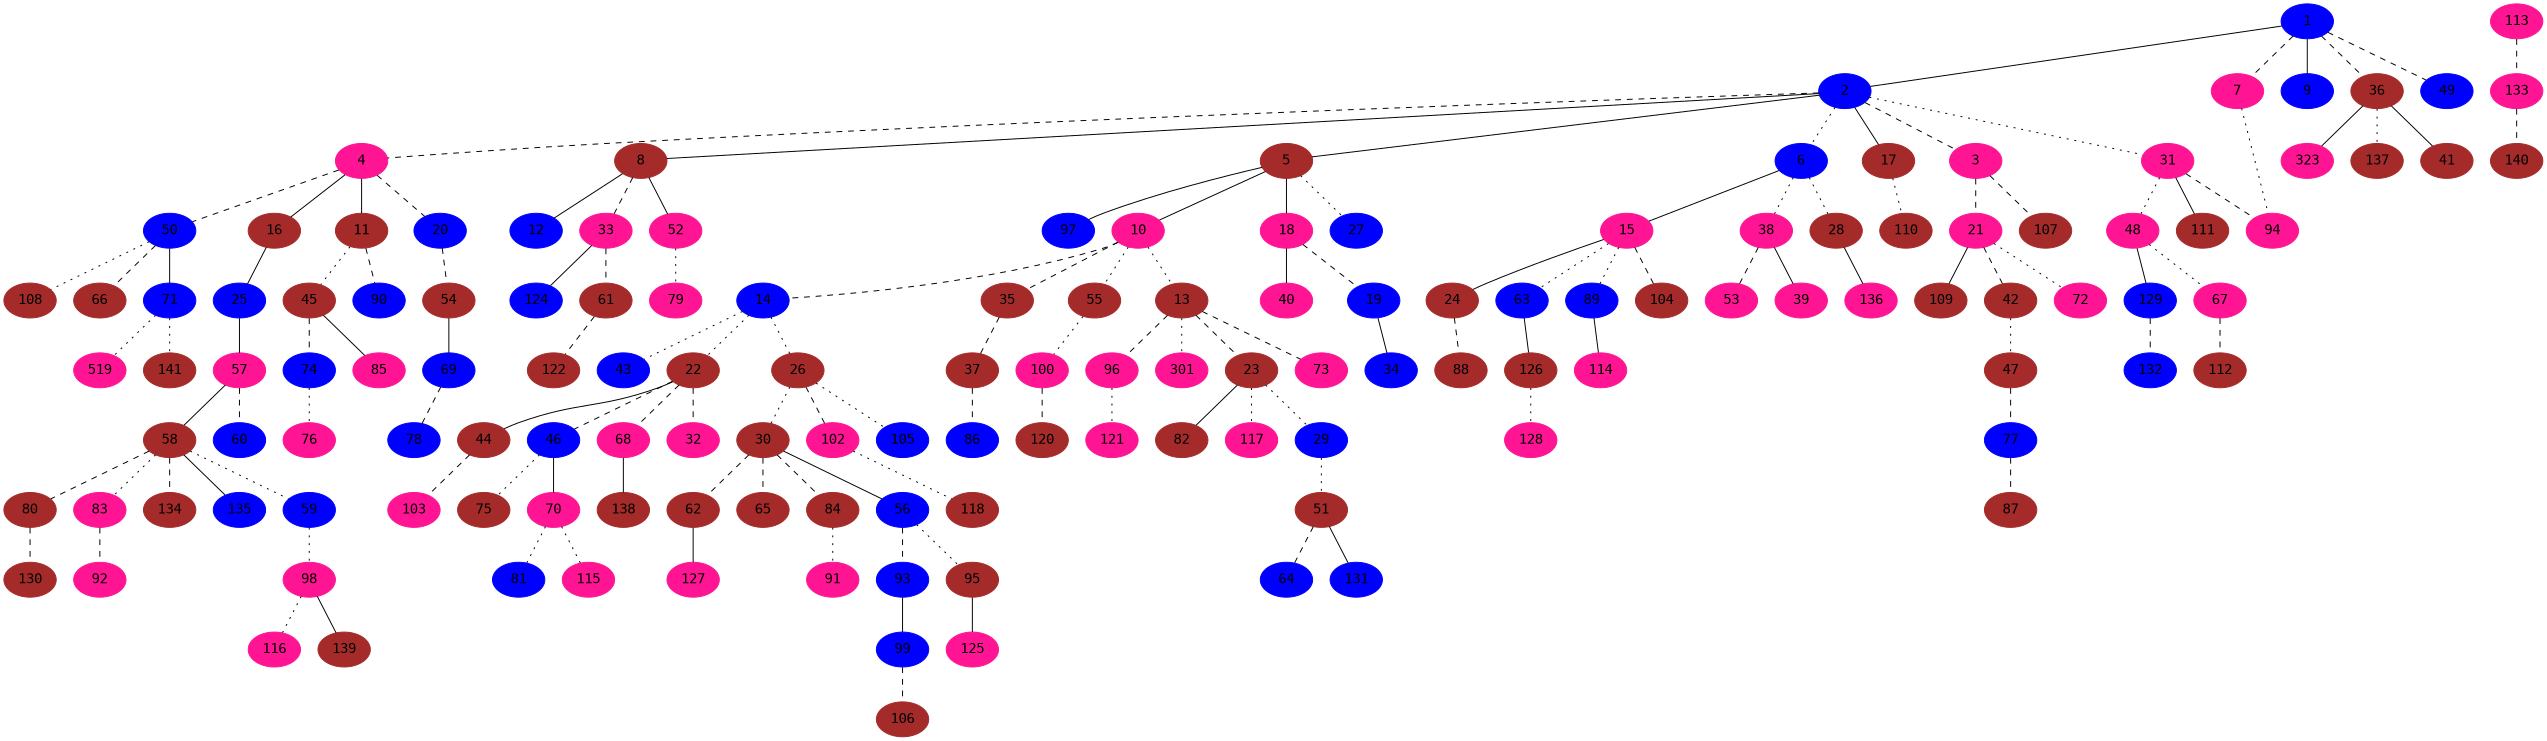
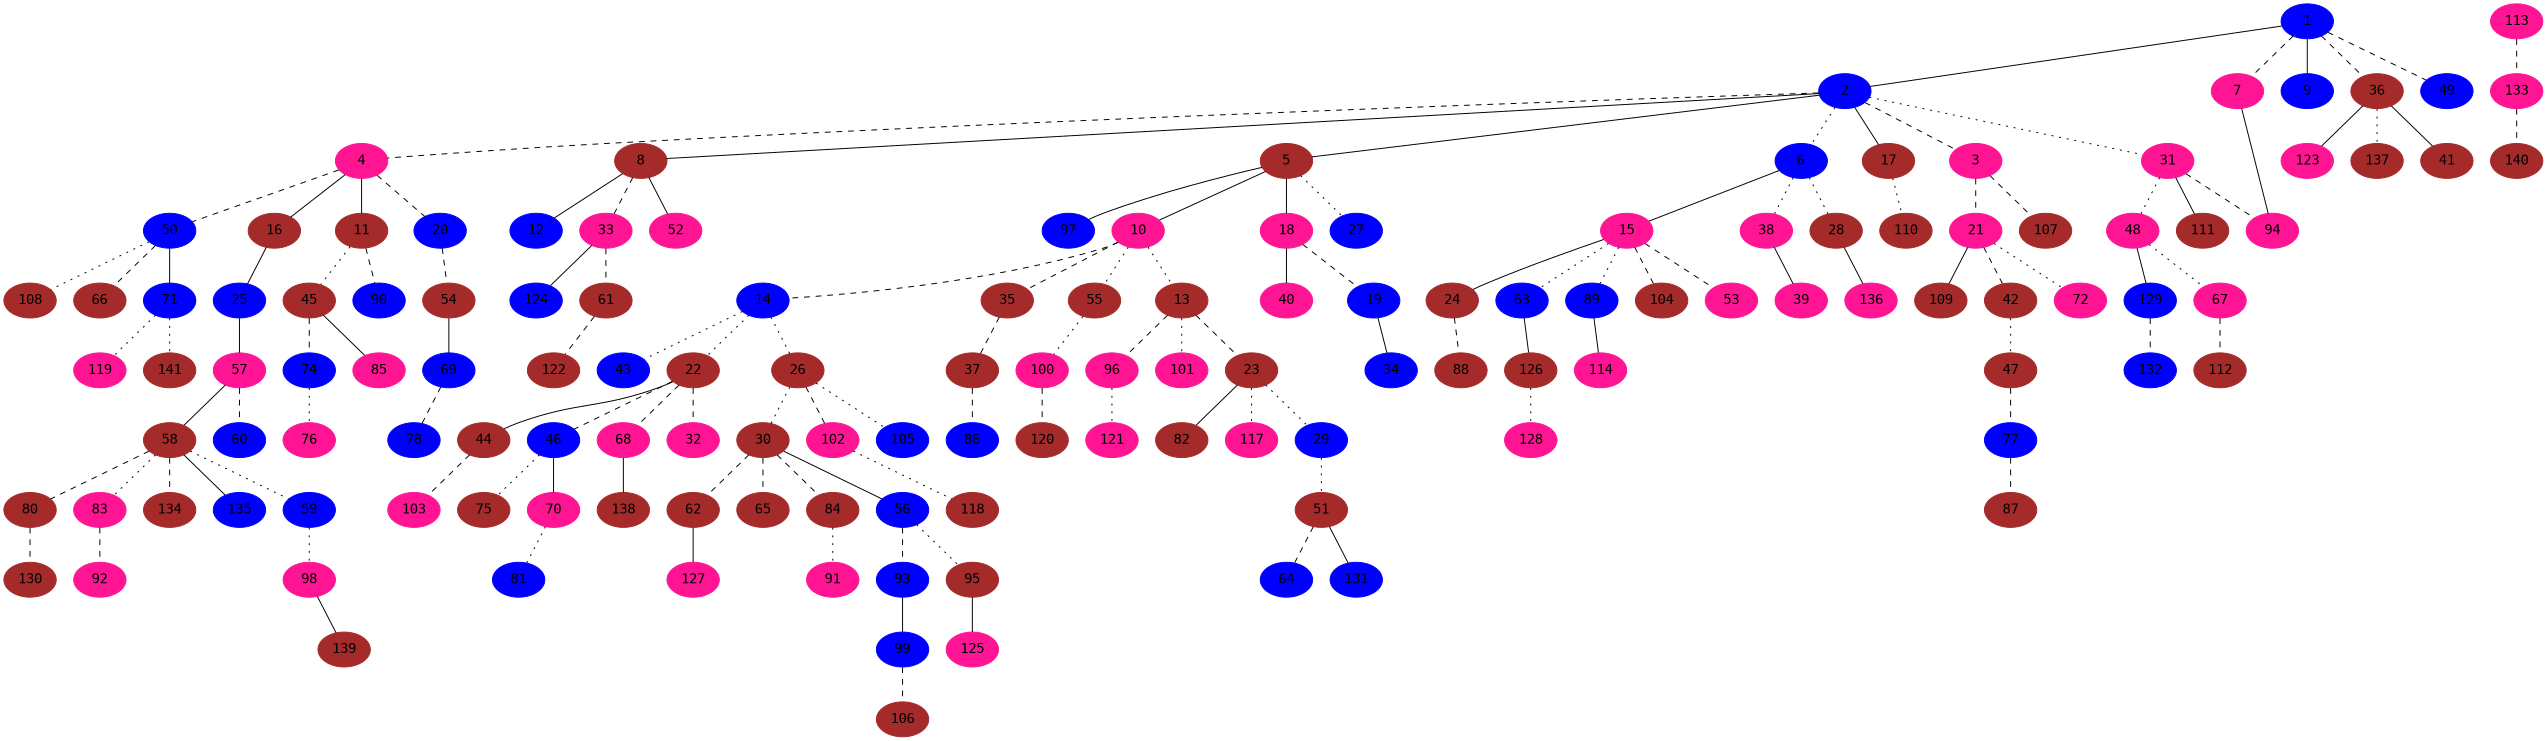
edge "7" -- "94": style dotted -> solid
node "323": label "323" -> "123"
edge "38" -- "53": now "15" -- "53"
node "79": removed
node "519": label "519" -> "119"
node "301": label "301" -> "101"
node "73": removed
node "115": removed
node "116": removed
